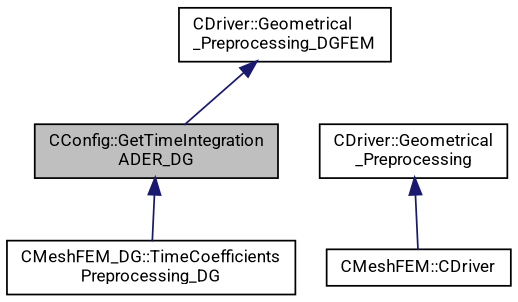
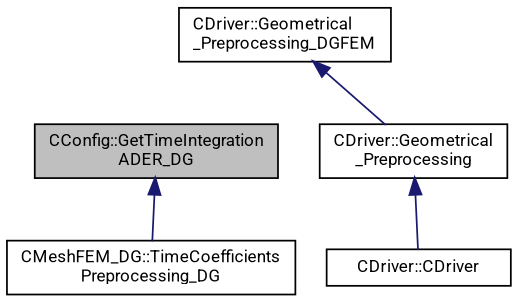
edge "CConfig::GetTimeIntegration ADER_DG" -> "CDriver::Geometrical _Preprocessing_DGFEM": now "CDriver::Geometrical _Preprocessing" -> "CDriver::Geometrical _Preprocessing_DGFEM"
node "CMeshFEM::CDriver": label "CMeshFEM::CDriver" -> "CDriver::CDriver"
